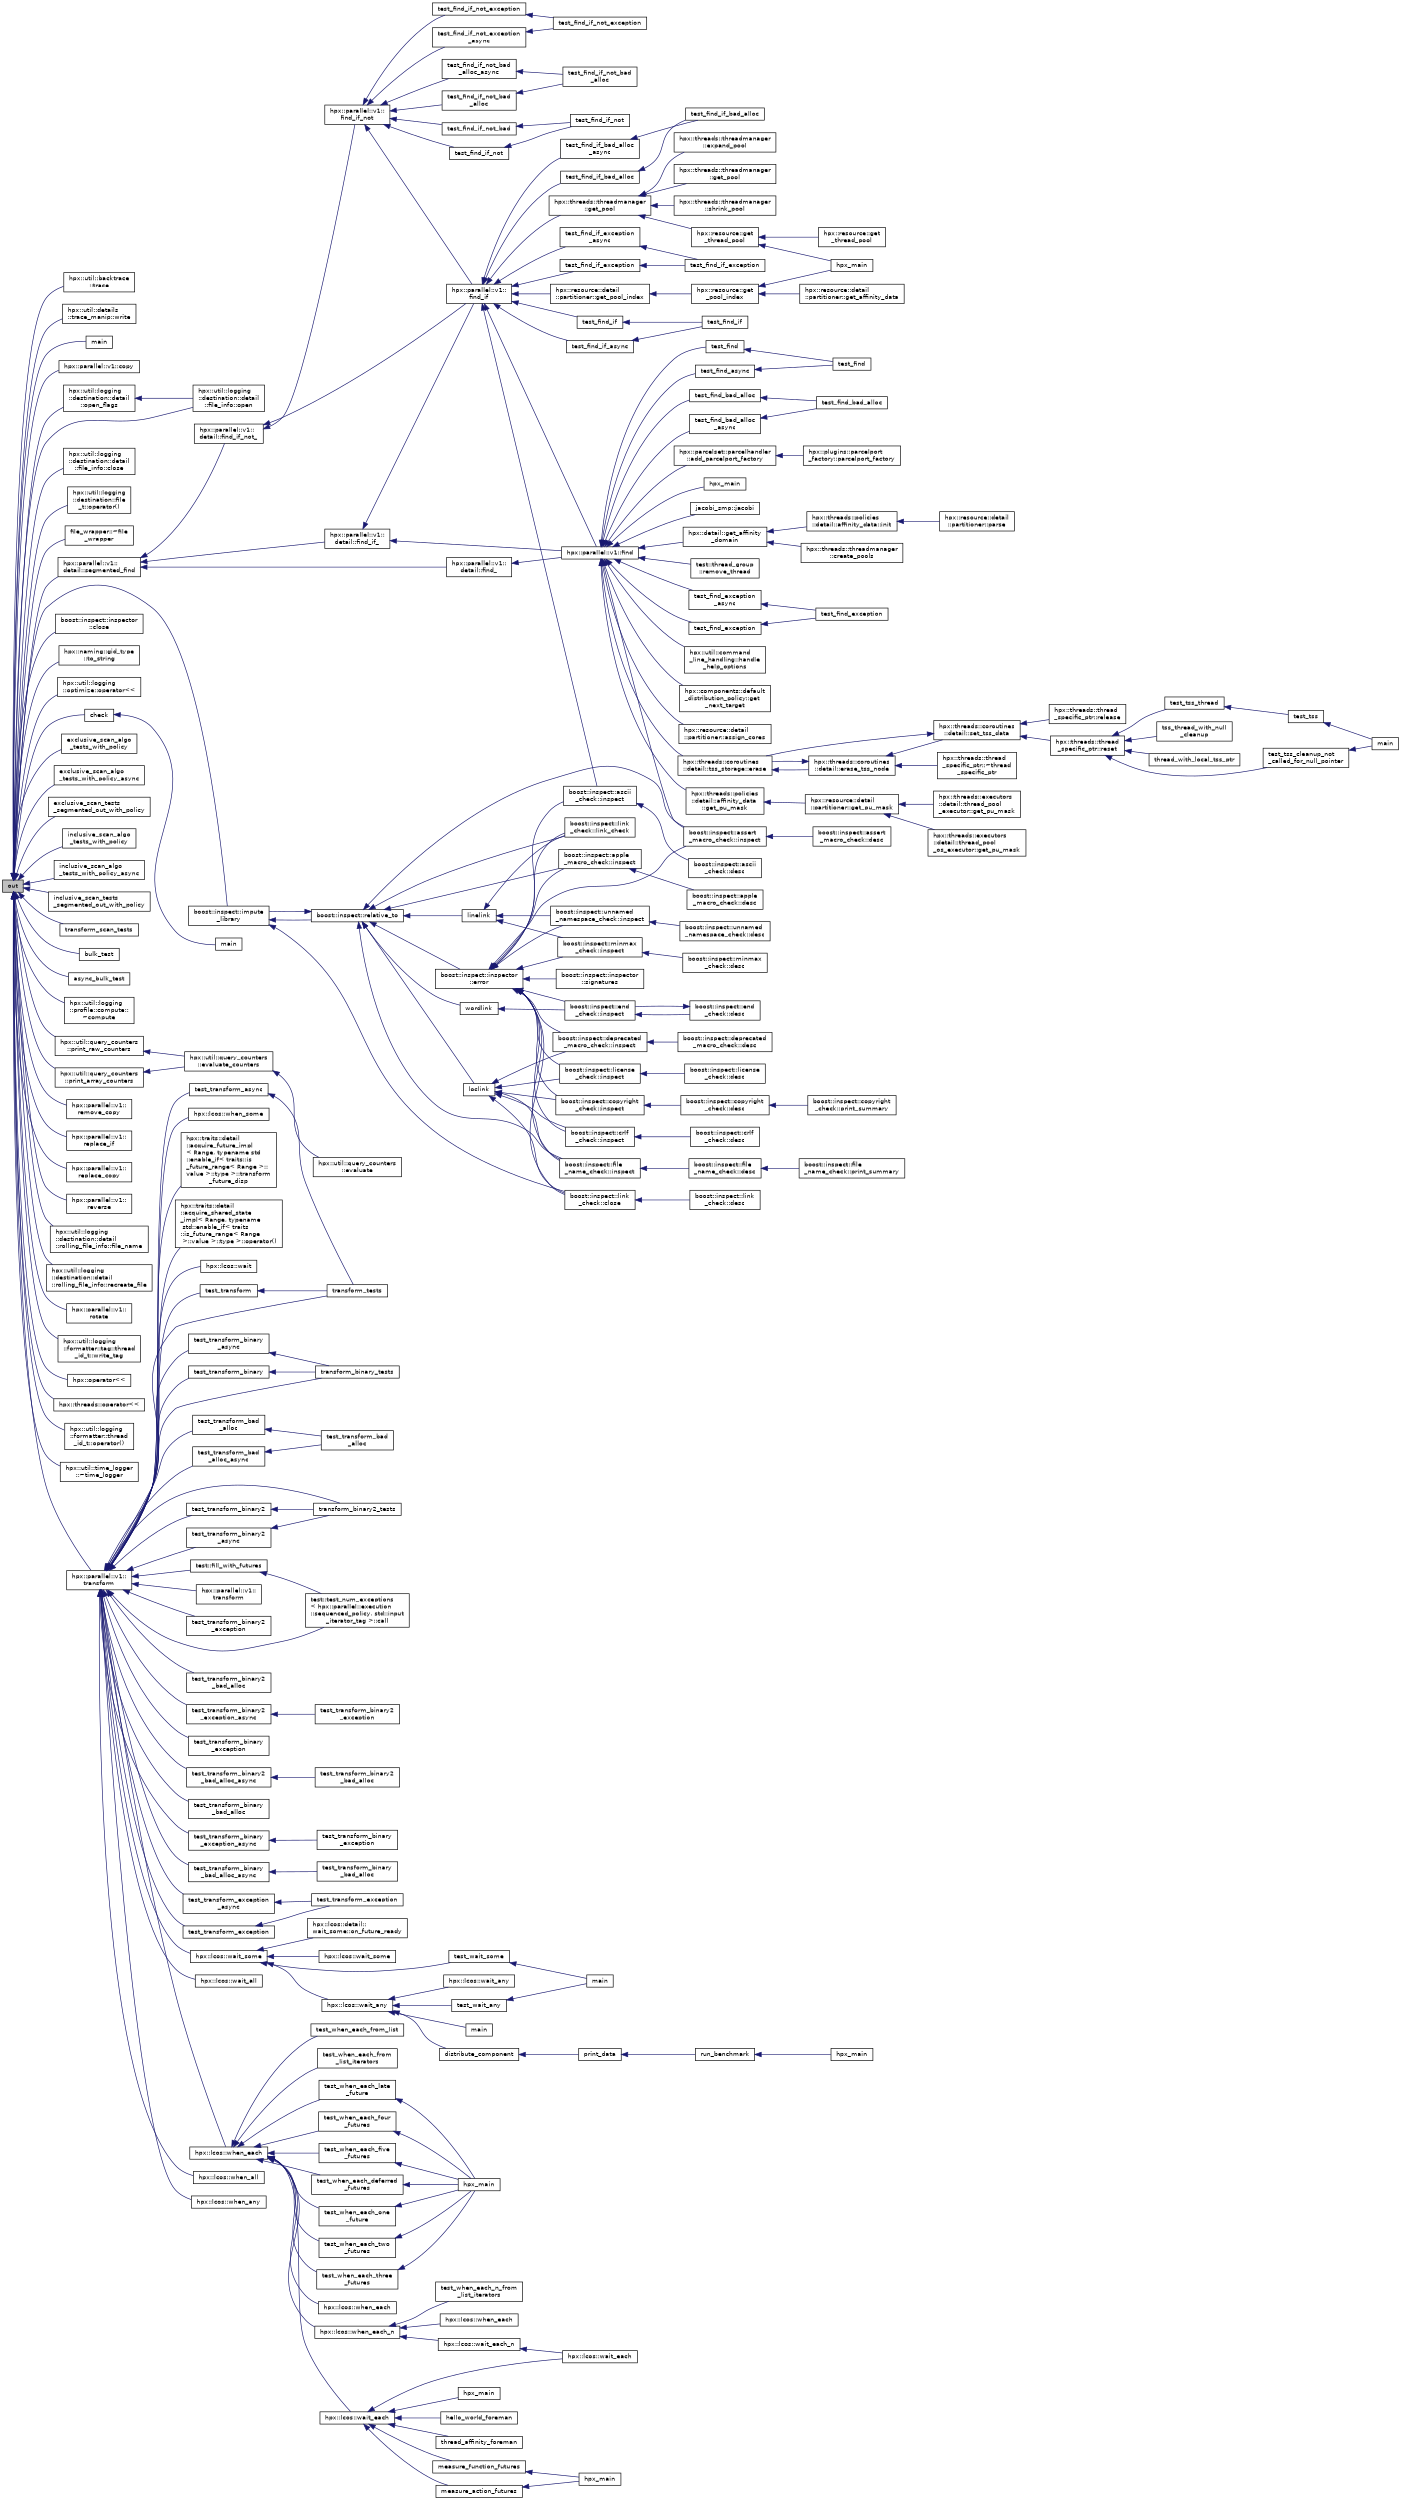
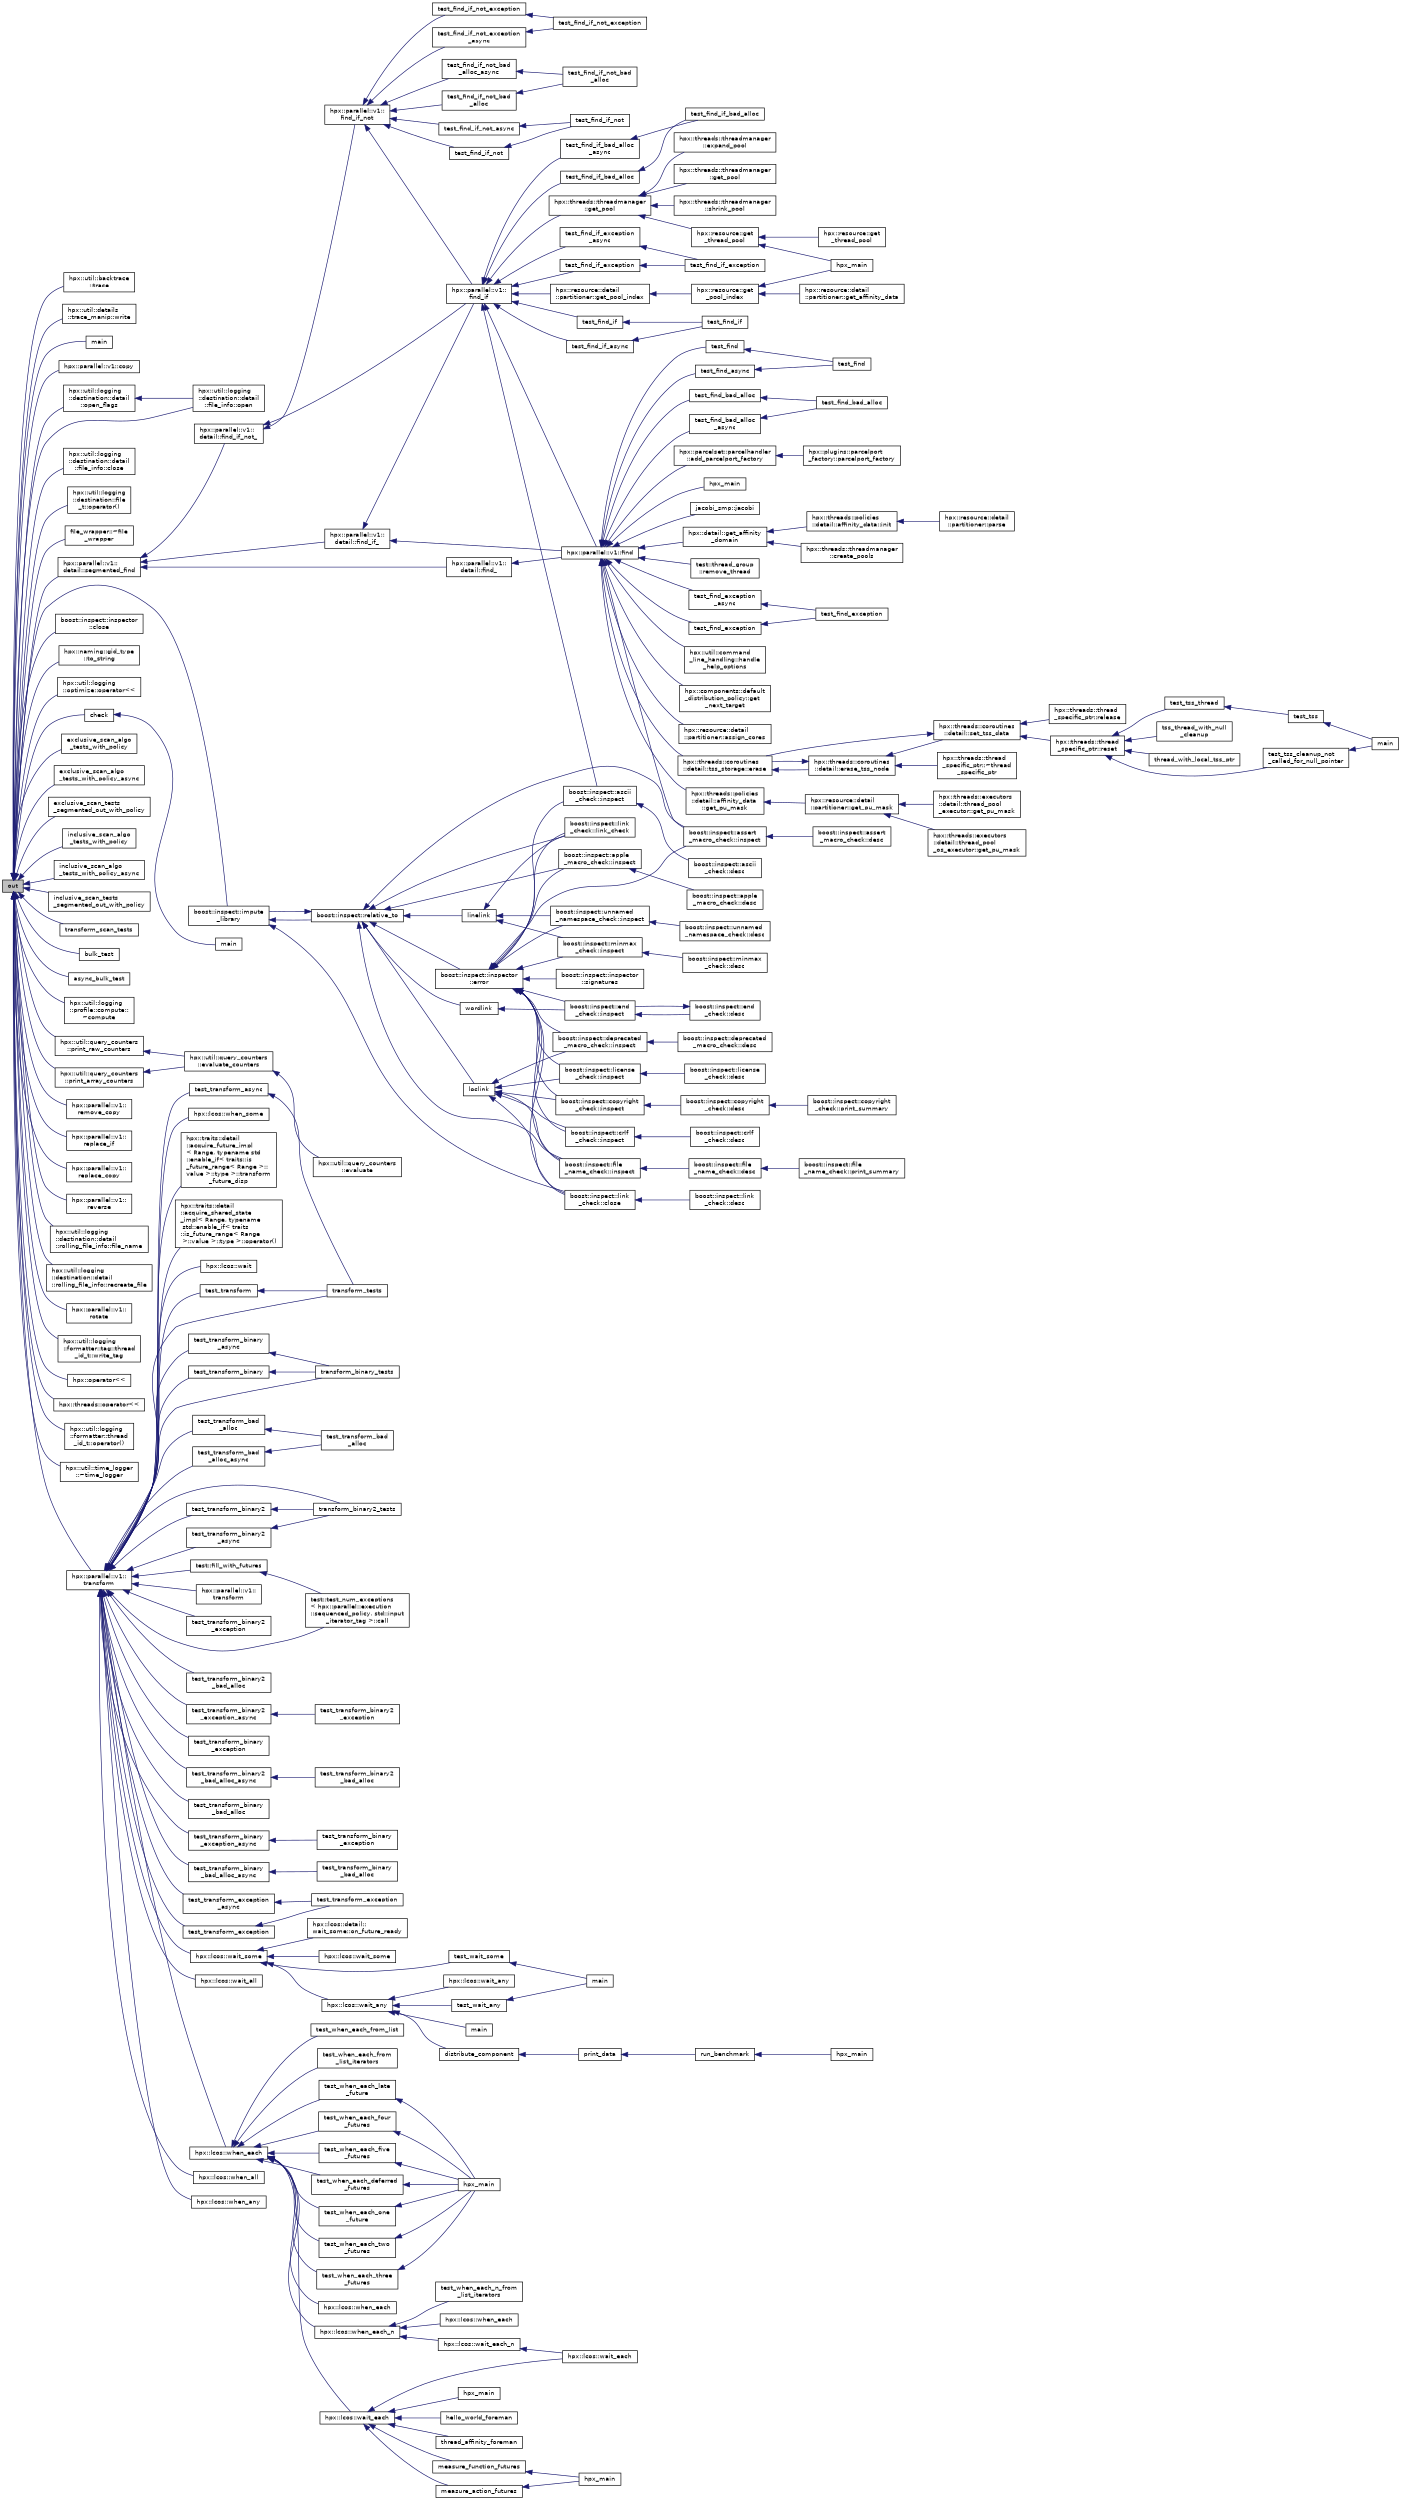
node "test_find_if_not_bad": label "test_find_if_not_bad" -> "test_find_if_not_async"
